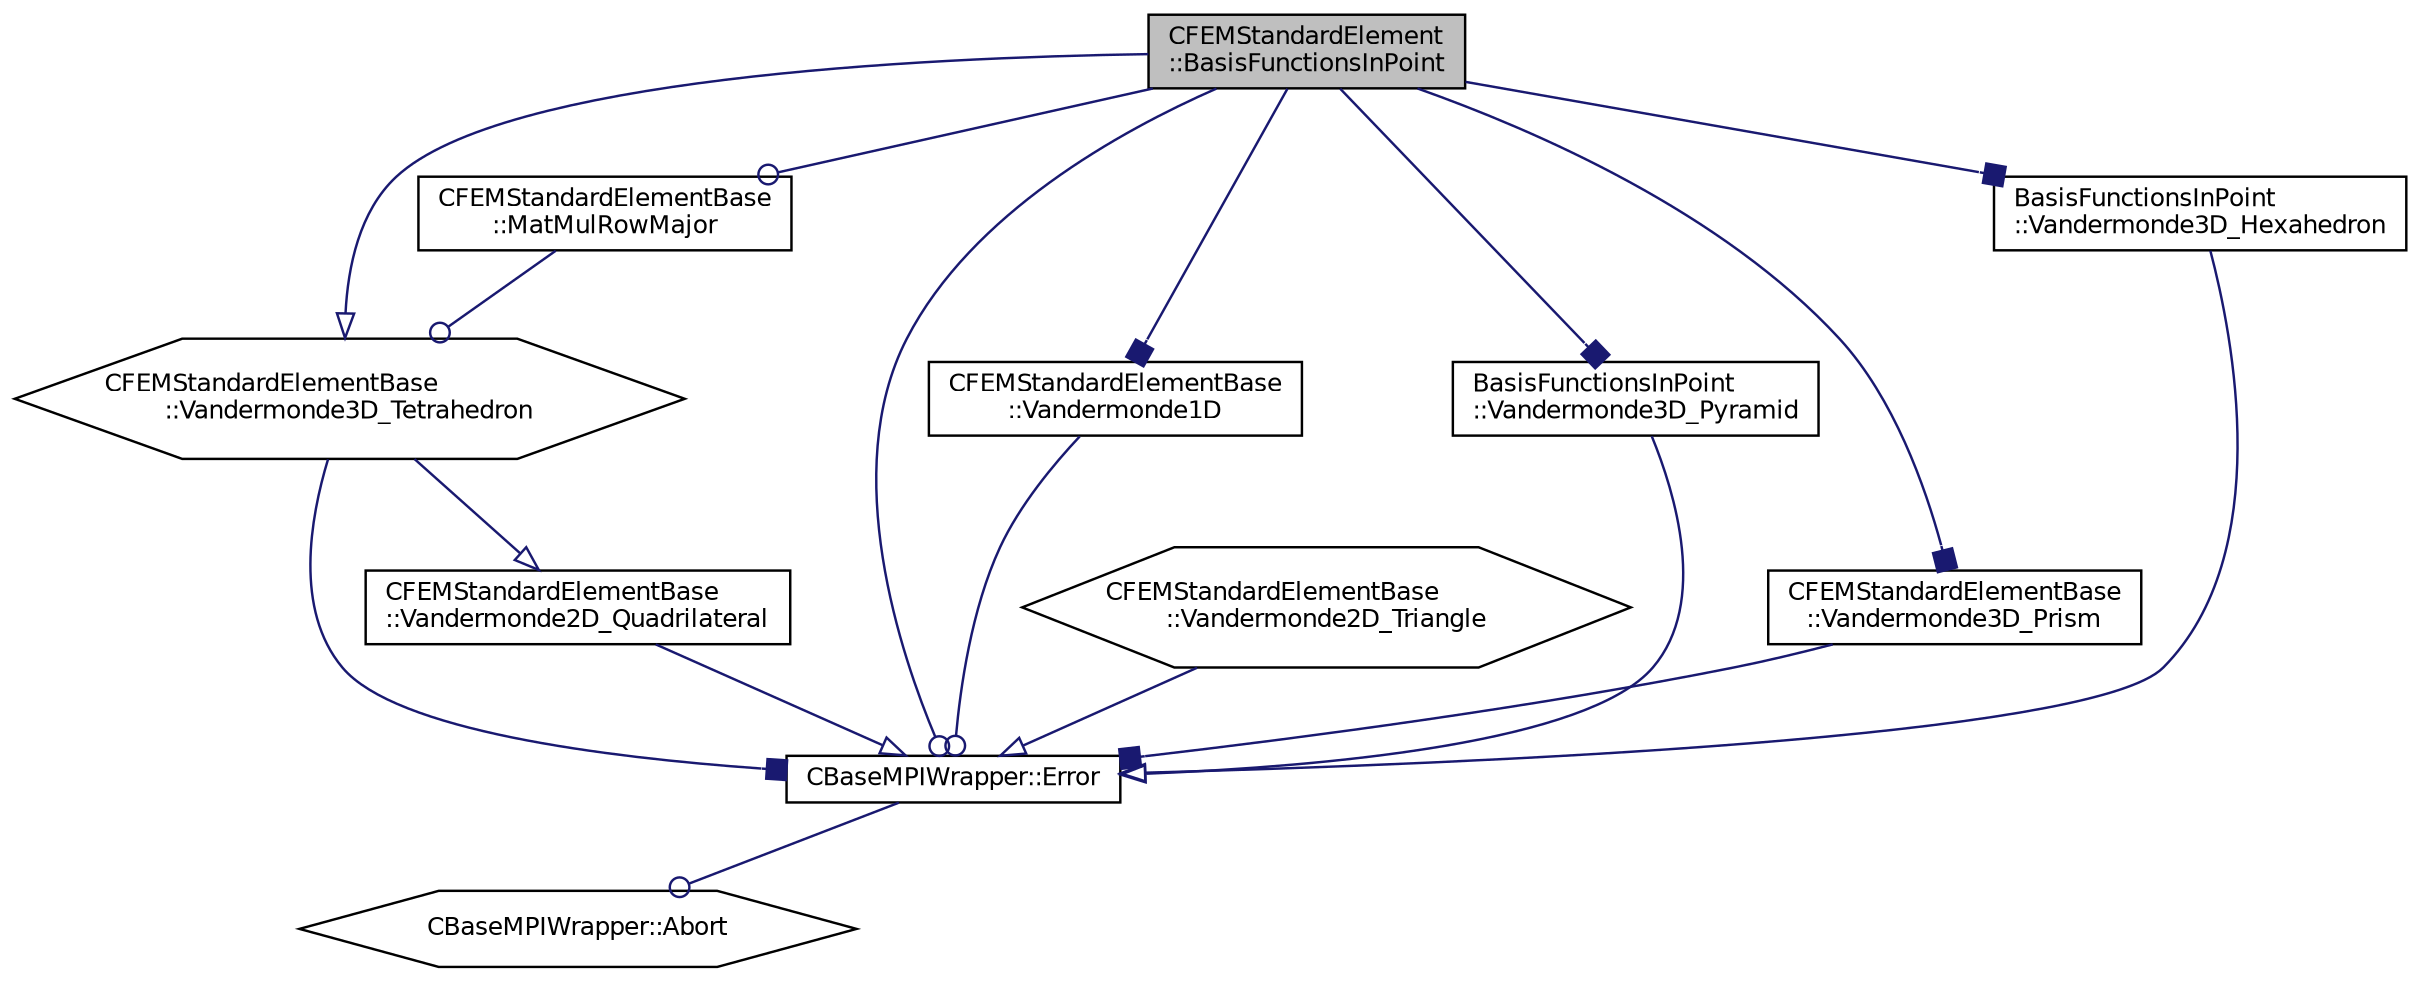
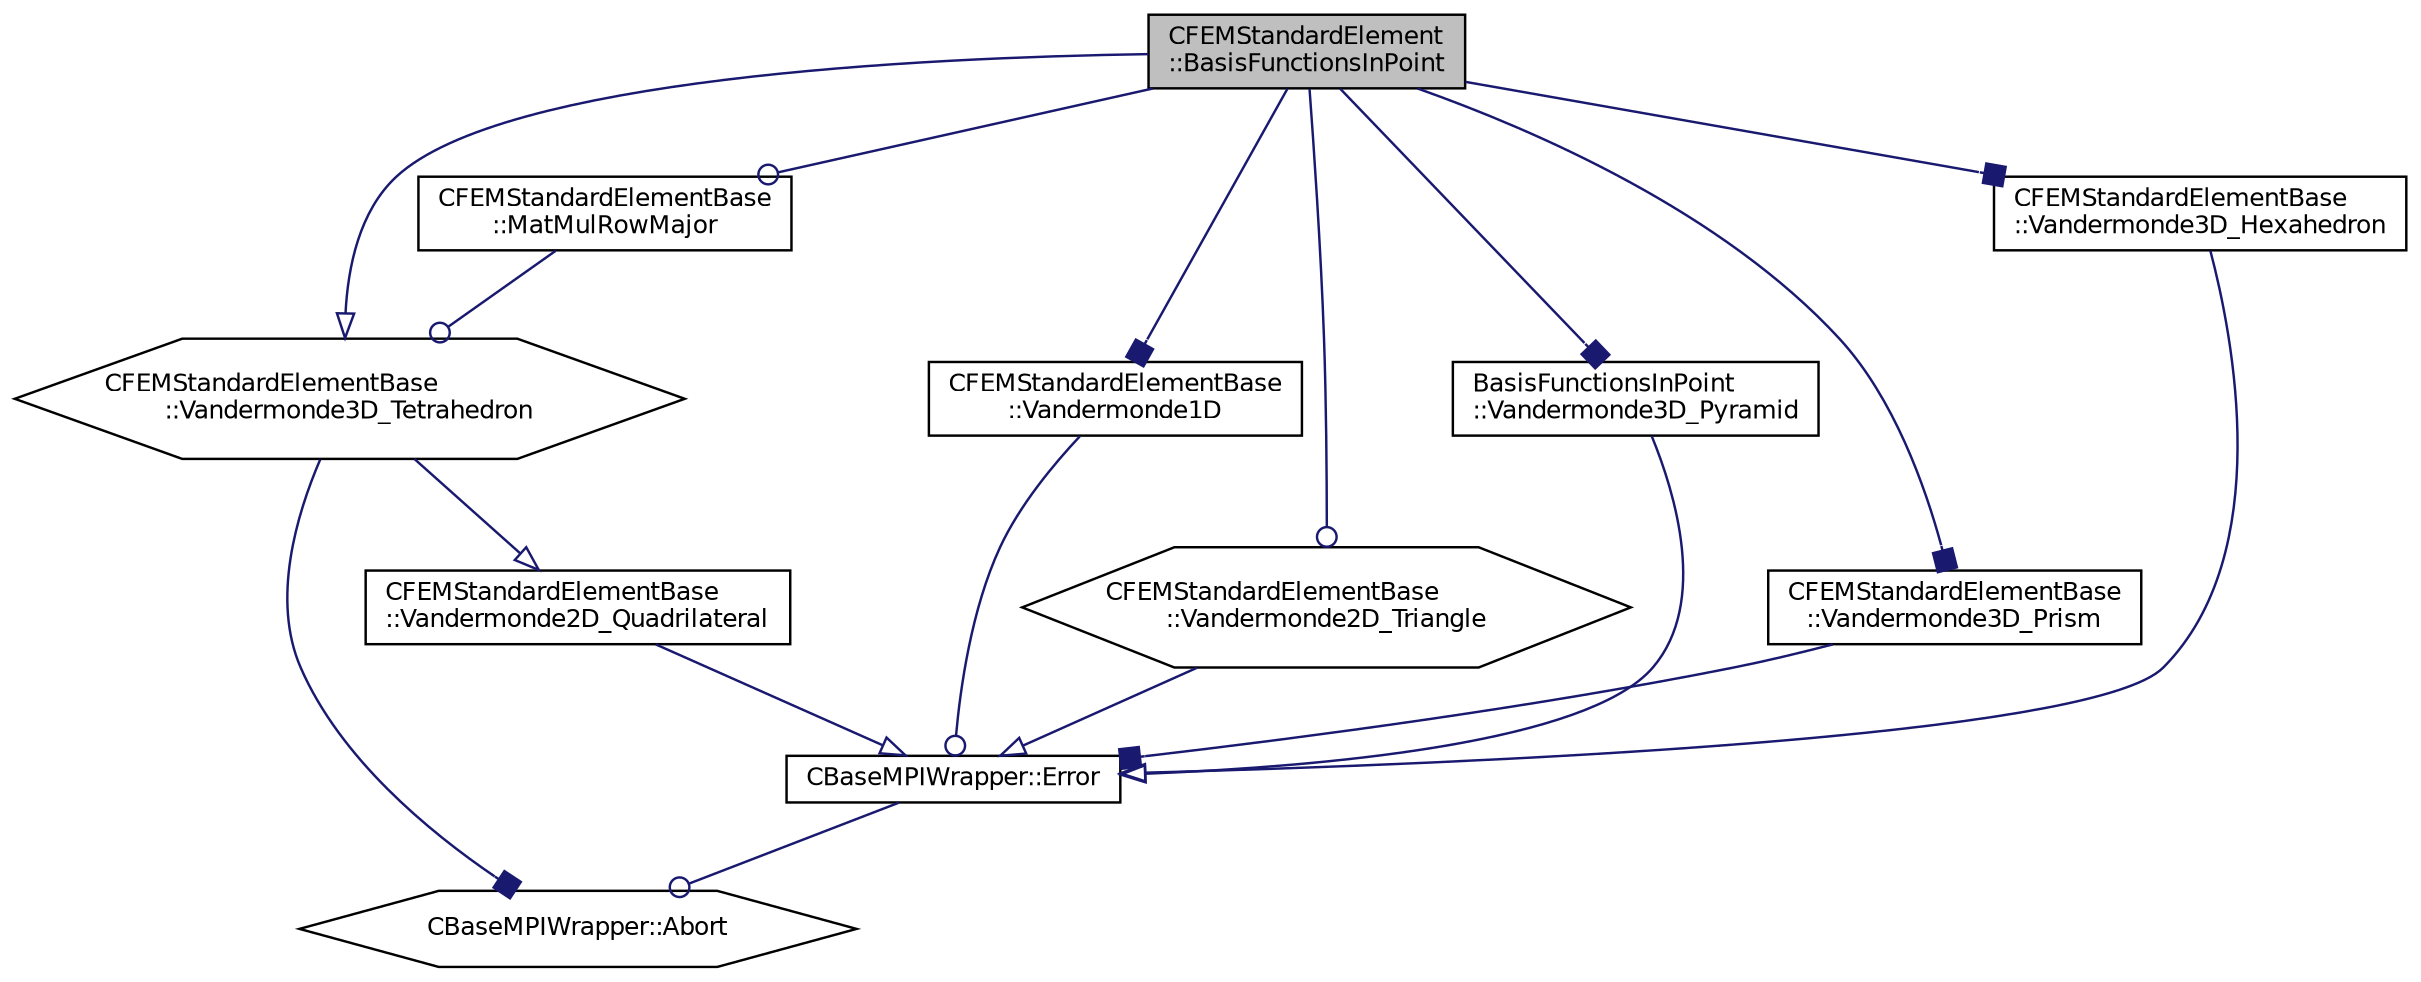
node "BasisFunctionsInPoint ::Vandermonde3D_Hexahedron": label "BasisFunctionsInPoint ::Vandermonde3D_Hexahedron" -> "CFEMStandardElementBase ::Vandermonde3D_Hexahedron"
edge "CFEMStandardElement ::BasisFunctionsInPoint" -> "CBaseMPIWrapper::Error": now "CFEMStandardElement ::BasisFunctionsInPoint" -> "CFEMStandardElementBase ::Vandermonde2D_Triangle"
edge "CFEMStandardElementBase ::Vandermonde3D_Tetrahedron" -> "CBaseMPIWrapper::Error": now "CFEMStandardElementBase ::Vandermonde3D_Tetrahedron" -> "CBaseMPIWrapper::Abort"
